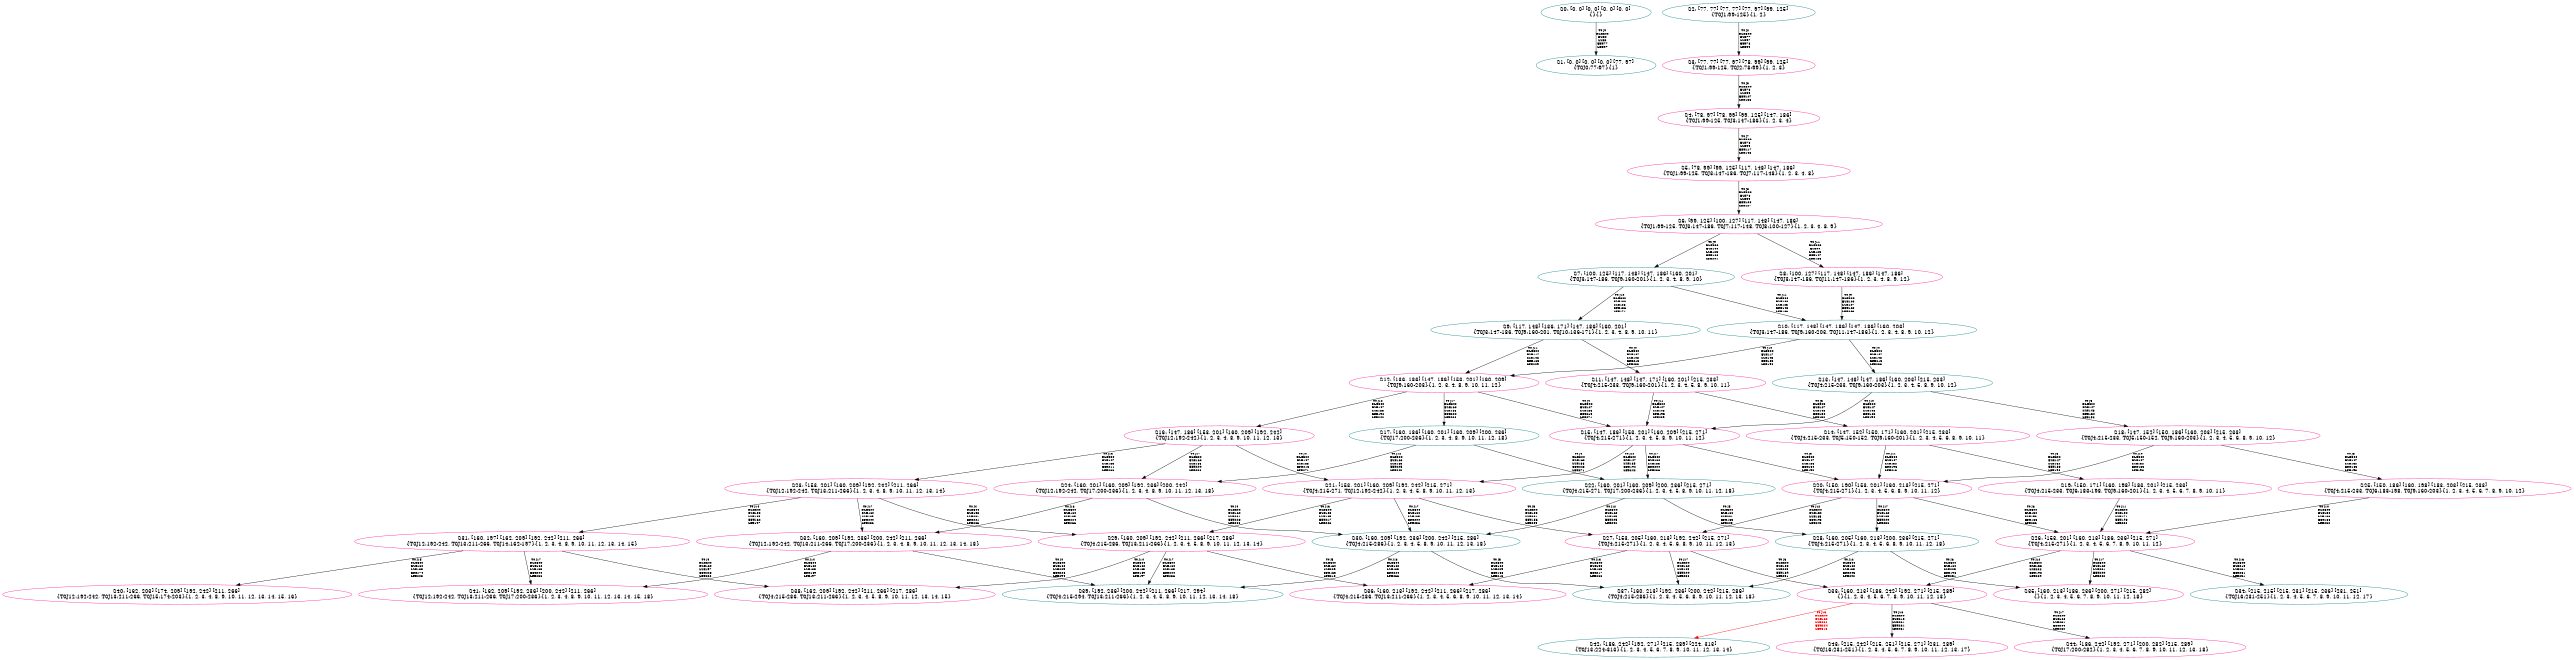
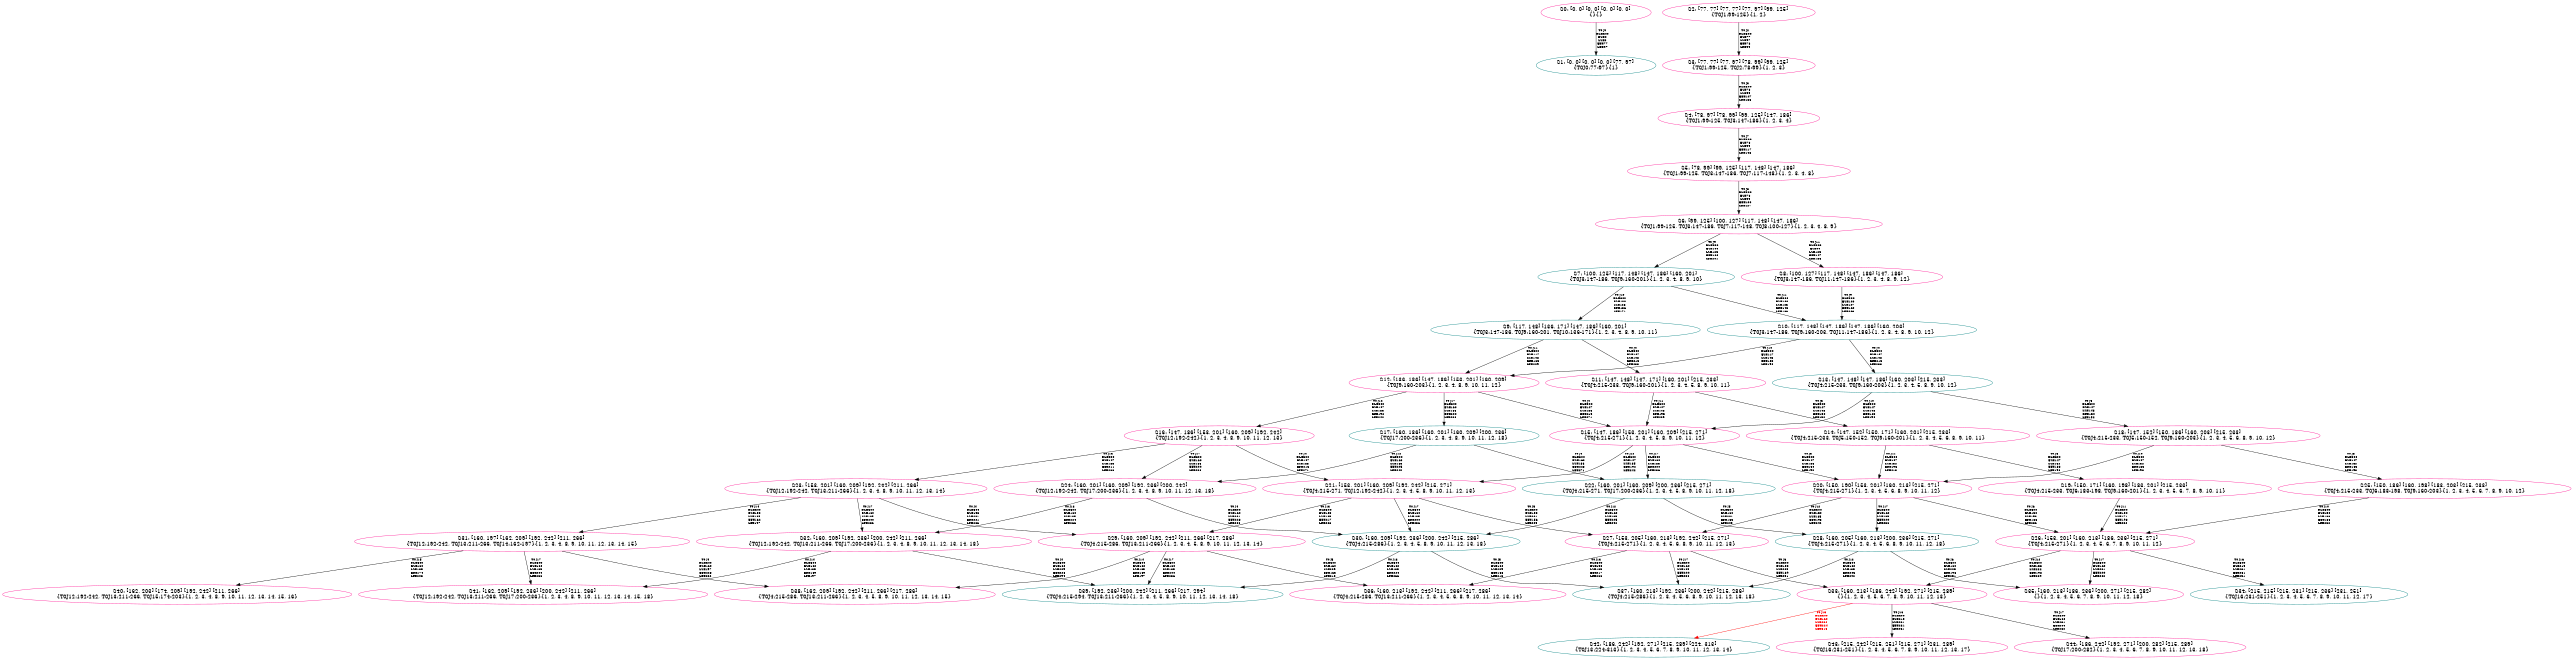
node "S0: [0, 0] [0, 0] [0, 0] [0, 0] {}{}": color teal -> deeppink
node "S2: [77, 77] [77, 77] [77, 97] [99, 125] {T0J1:99-125}{1, 2}": color teal -> deeppink
